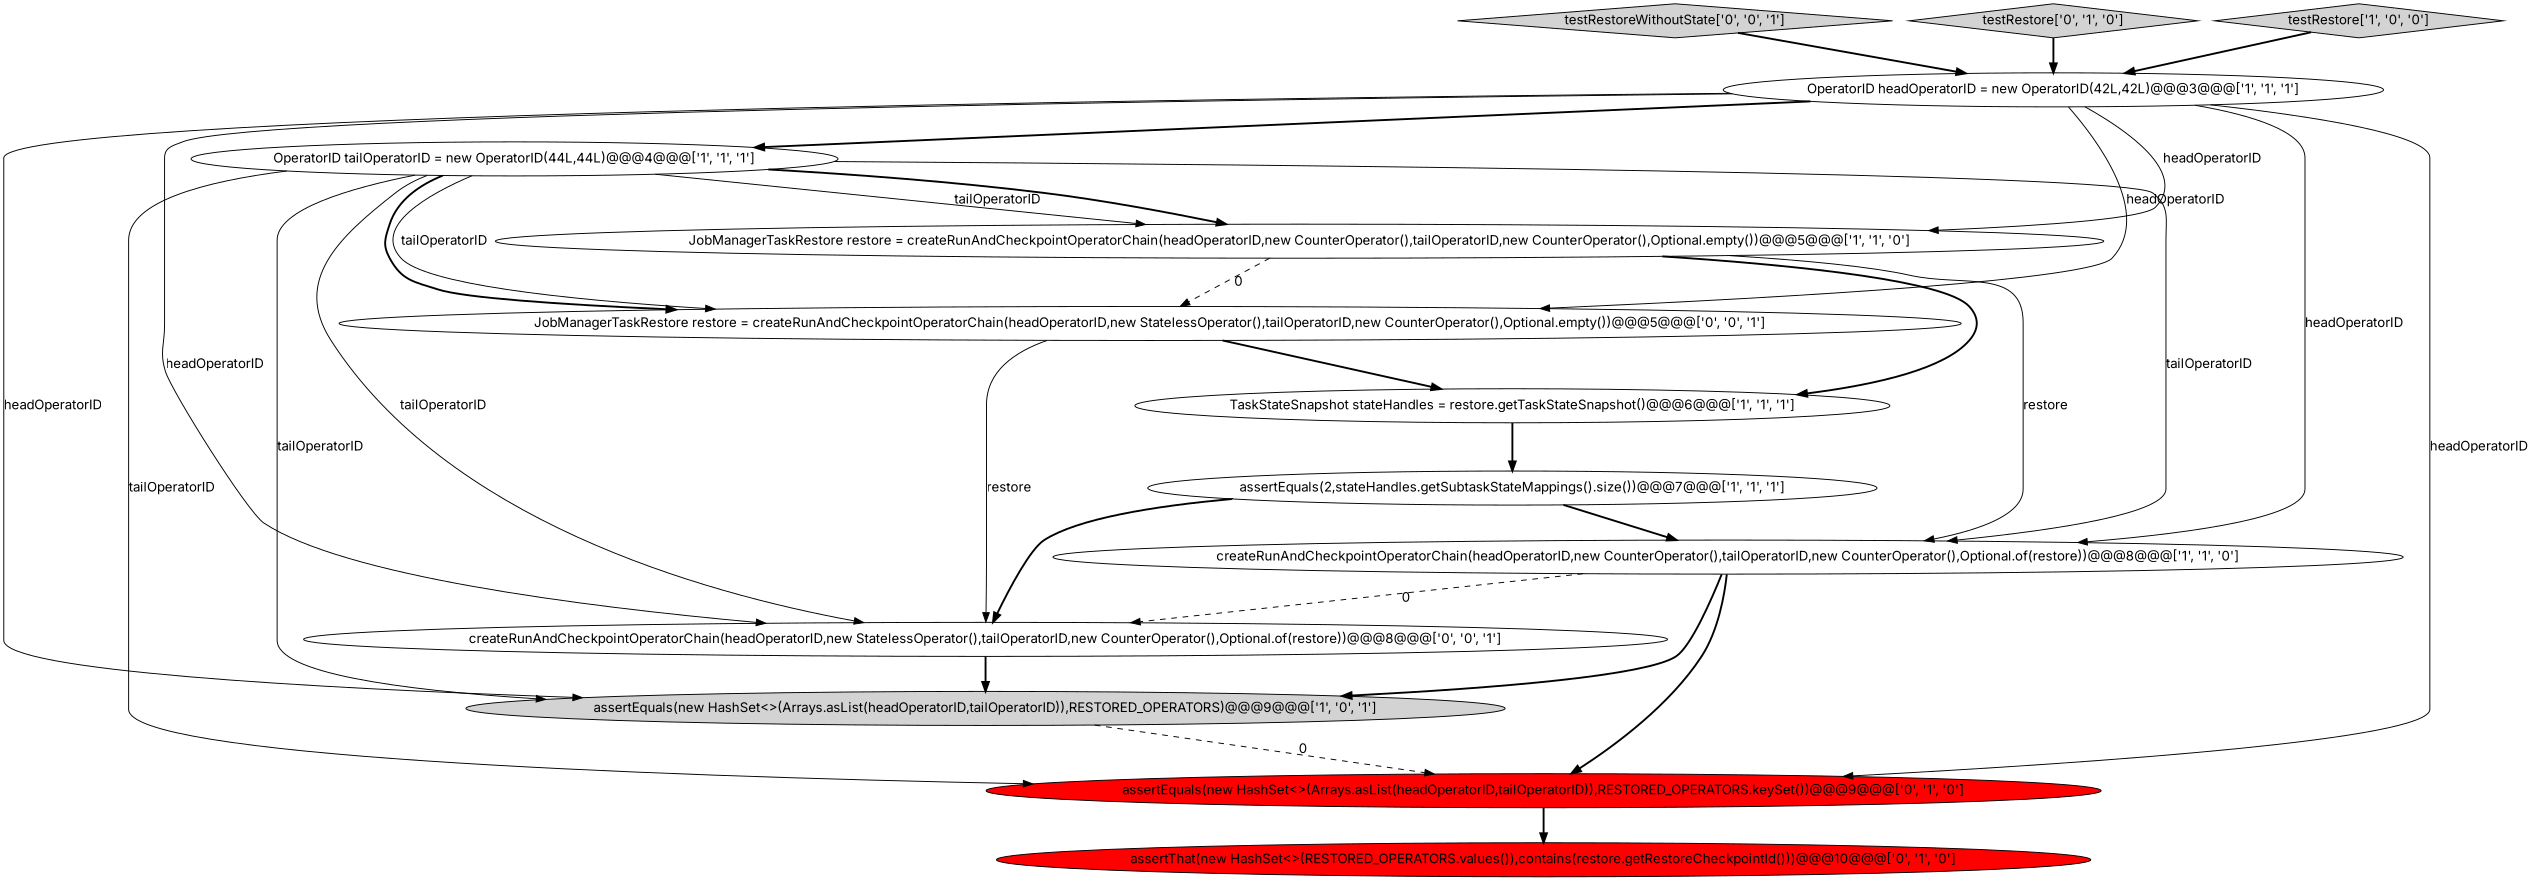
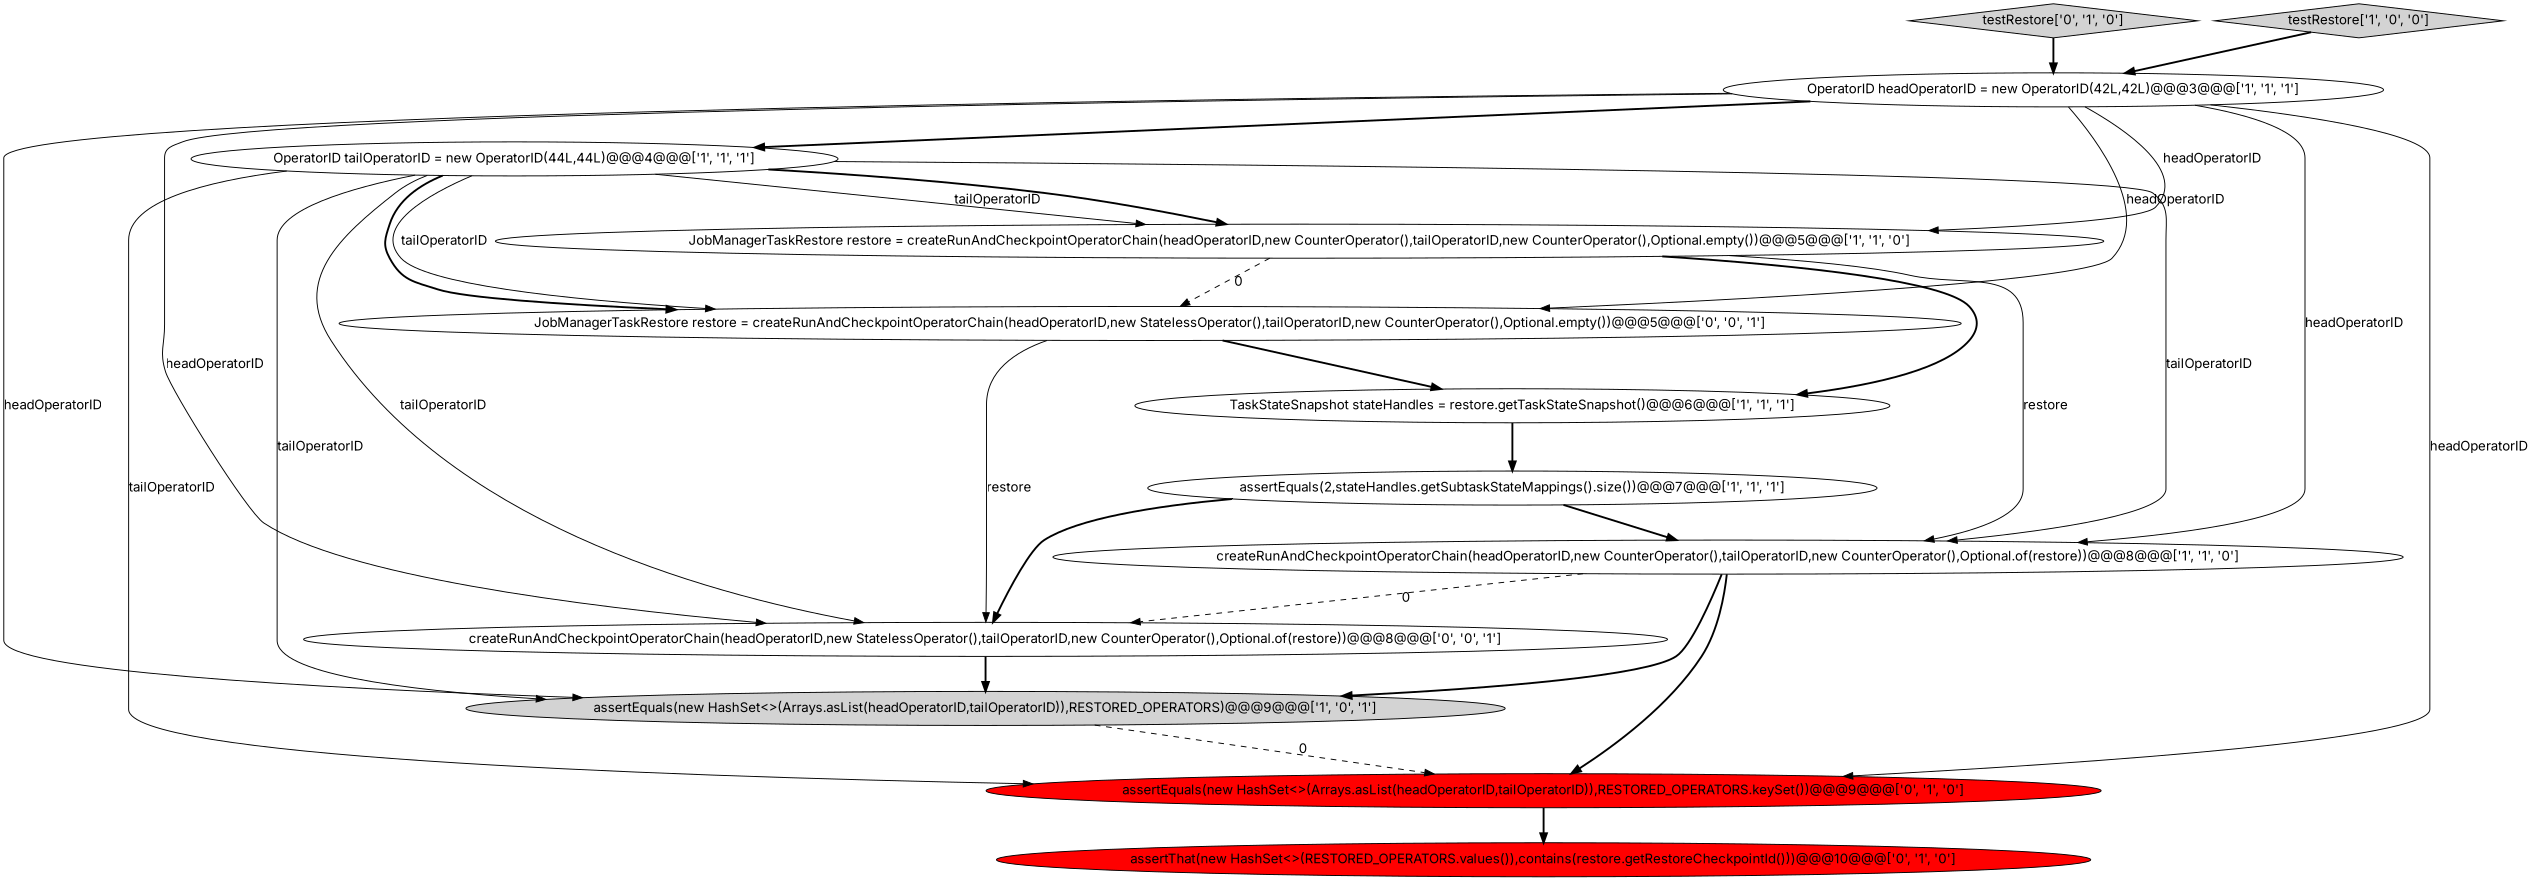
node "testRestoreWithoutState['0', '0', '1']": removed
